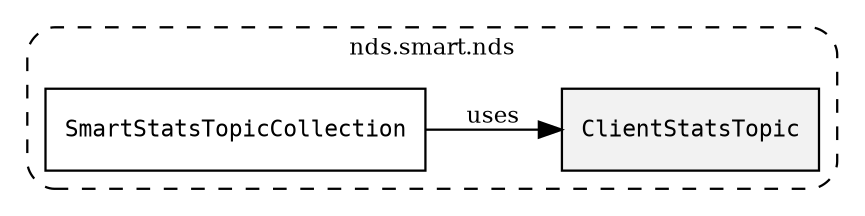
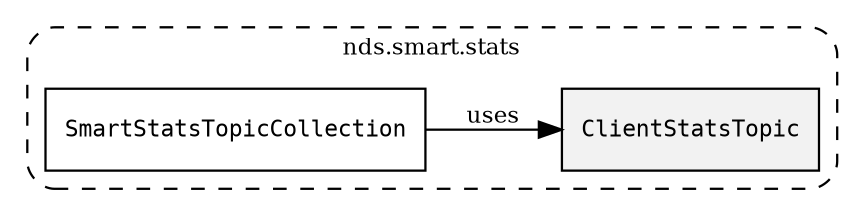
cluster "nds.smart.nds": label "nds.smart.nds" -> "nds.smart.stats"
